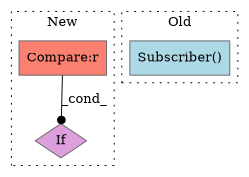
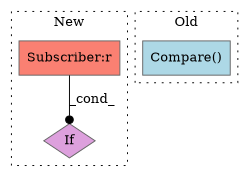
node "Compare:r": label "Compare:r" -> "Subscriber:r"
node "Subscriber()": label "Subscriber()" -> "Compare()"
